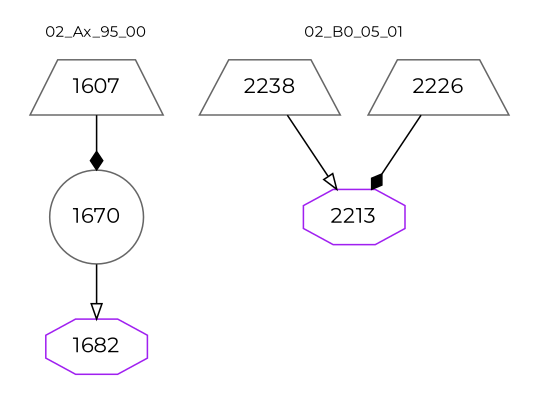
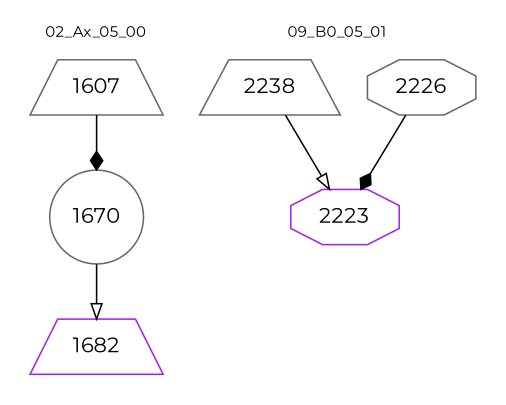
cluster "02_Ax_95_00": label "02_Ax_95_00" -> "02_Ax_05_00"
cluster "02_B0_05_01": label "02_B0_05_01" -> "09_B0_05_01"
node "2226": shape trapezium -> octagon
node "2213": label "2213" -> "2223"
node "1682": shape octagon -> trapezium
